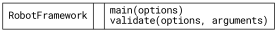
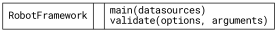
node "RobotFramework": text "main(options)" -> "main(datasources)"
